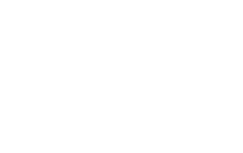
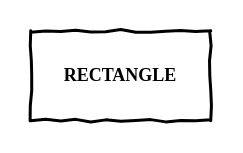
node "RECTANGLE": added
